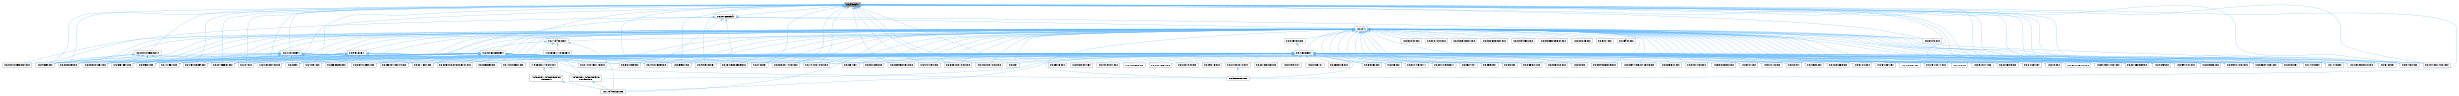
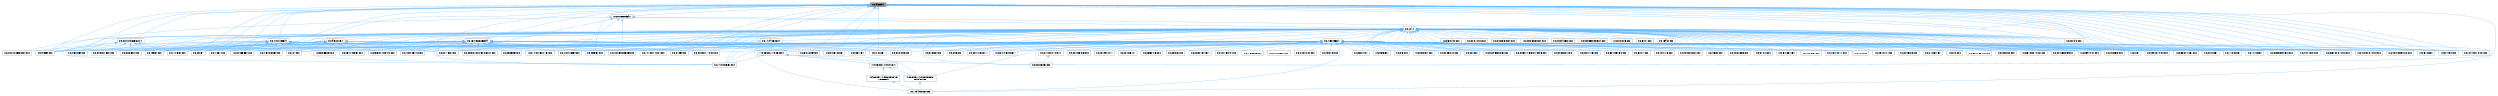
edge "src/message.h" -> "src/sitemap.cpp": reversed
node "src/tooltip.l": label "src/tooltip.l" -> "src/fortranscanner.l"
